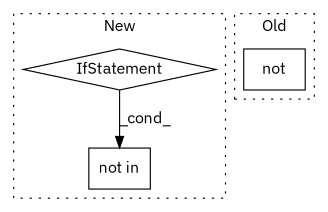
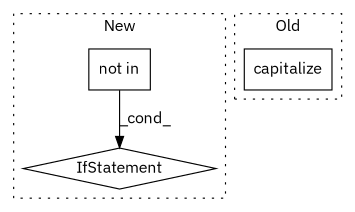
node "not": label "not" -> "capitalize"
edge "IfStatement" -> "not in": reversed
